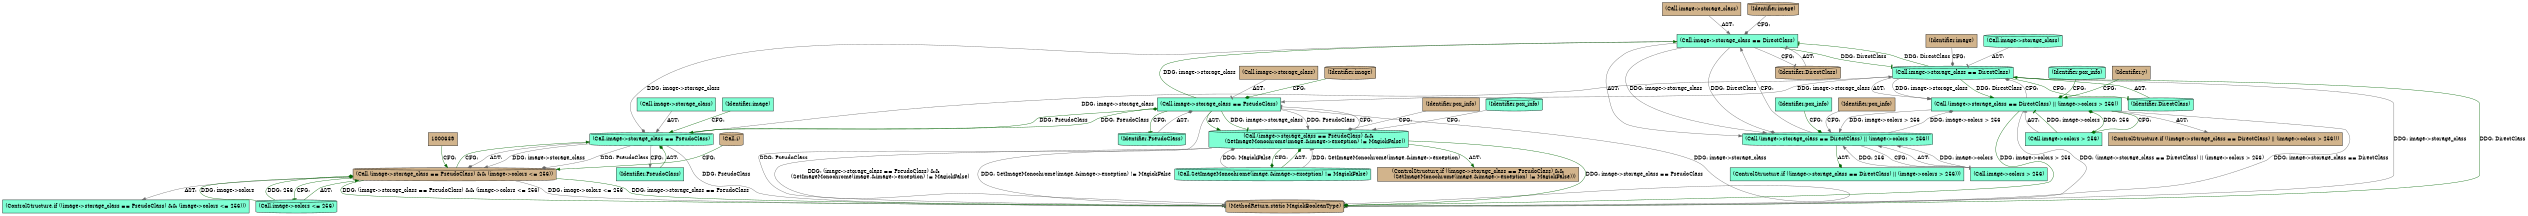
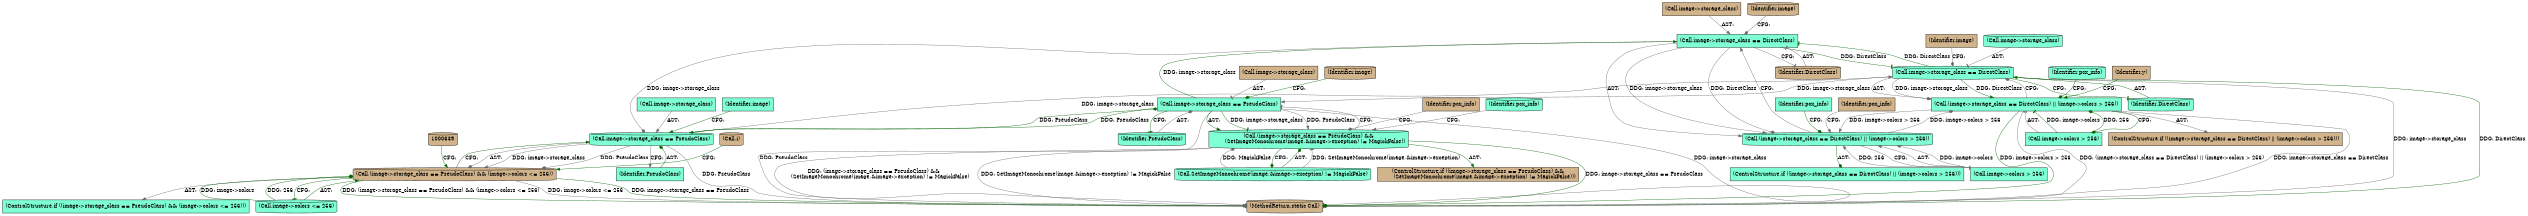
node "1000639": shape box -> cylinder
node "(MethodReturn,static MagickBooleanType)": label "(MethodReturn,static MagickBooleanType)" -> "(MethodReturn,static Call)"
